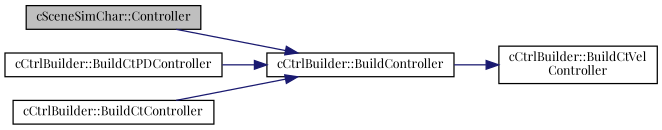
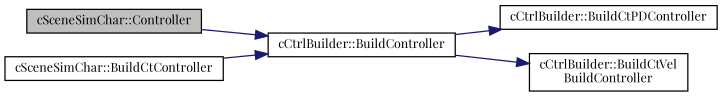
edge "cCtrlBuilder::BuildCtPDController" -> "cCtrlBuilder::BuildController": reversed
node "cCtrlBuilder::BuildCtVel Controller": label "cCtrlBuilder::BuildCtVel Controller" -> "cCtrlBuilder::BuildCtVel BuildController"
node "cCtrlBuilder::BuildCtController": label "cCtrlBuilder::BuildCtController" -> "cSceneSimChar::BuildCtController"
